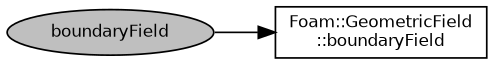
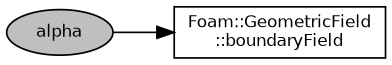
node "boundaryField": label "boundaryField" -> "alpha"
